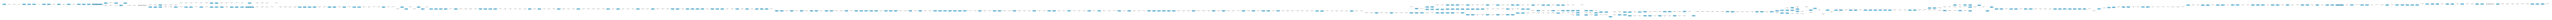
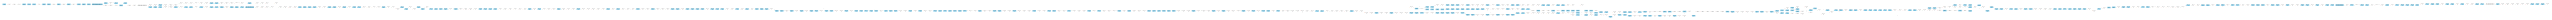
node "0x0041ced9 movl": fillcolor skyblue -> white
